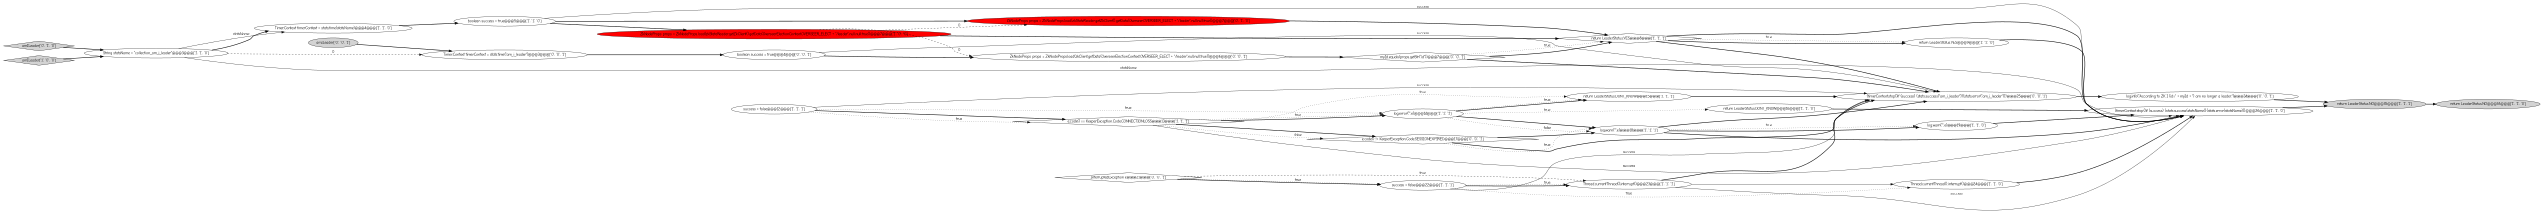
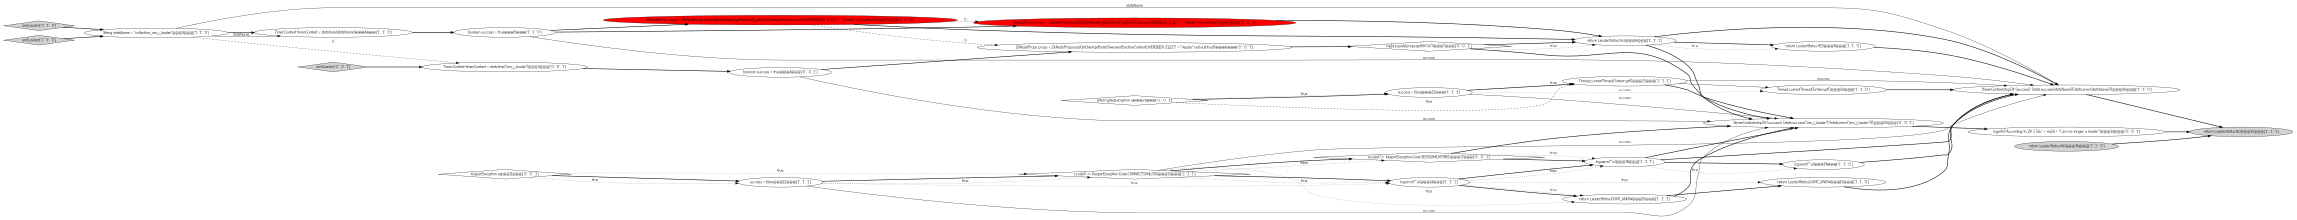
node "return LeaderStatus.YES@@@8@@@['1', '1', '1']": shape diamond -> ellipse
node "amILeader['0', '0', '1']": shape ellipse -> diamond
edge "return LeaderStatus.NO@@@35@@@['1', '1', '1']" -> "return LeaderStatus.NO@@@36@@@['1', '1', '0']": reversed
node "KeeperException e@@@11@@@['0', '0', '1']": added
edge "return LeaderStatus.DONT_KNOW@@@15@@@['1', '1', '1']" -> "return LeaderStatus.DONT_KNOW@@@16@@@['1', '1', '0']": added
edge "success = false@@@22@@@['1', '1', '1']" -> "Thread.currentThread().interrupt()@@@24@@@['1', '1', '0']": label "true" -> "success"
